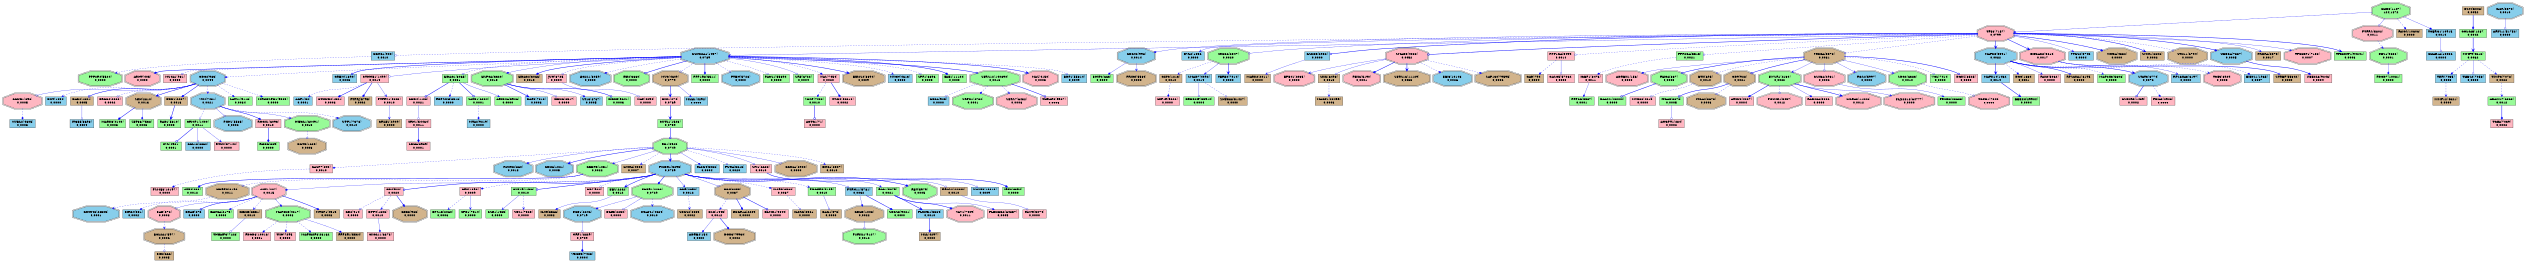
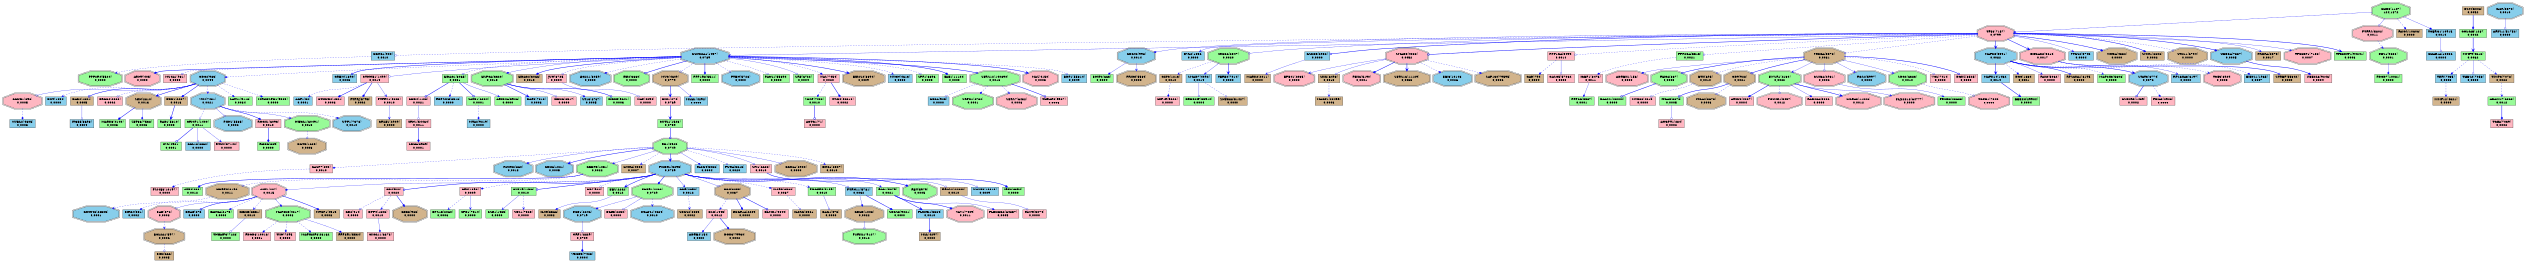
edge "TP53(7157) 0,0799" -> "SMN1(6606) 0,0002": arrowhead vee -> diamond
node "VCL(7414) 0,0000": fillcolor palegreen -> lightpink
